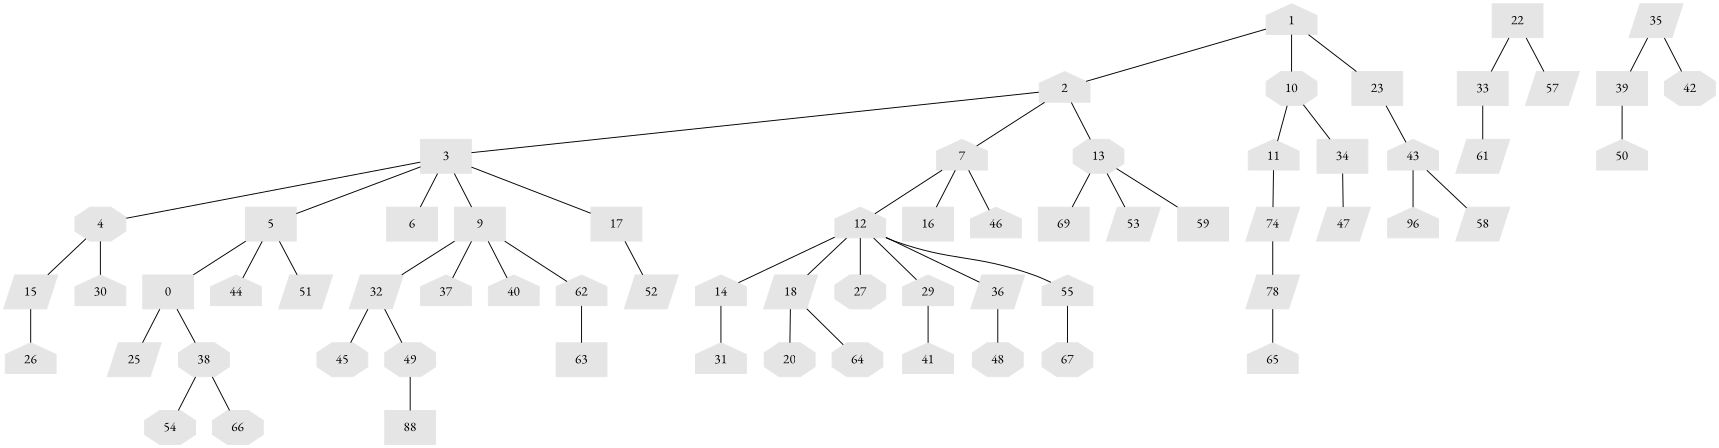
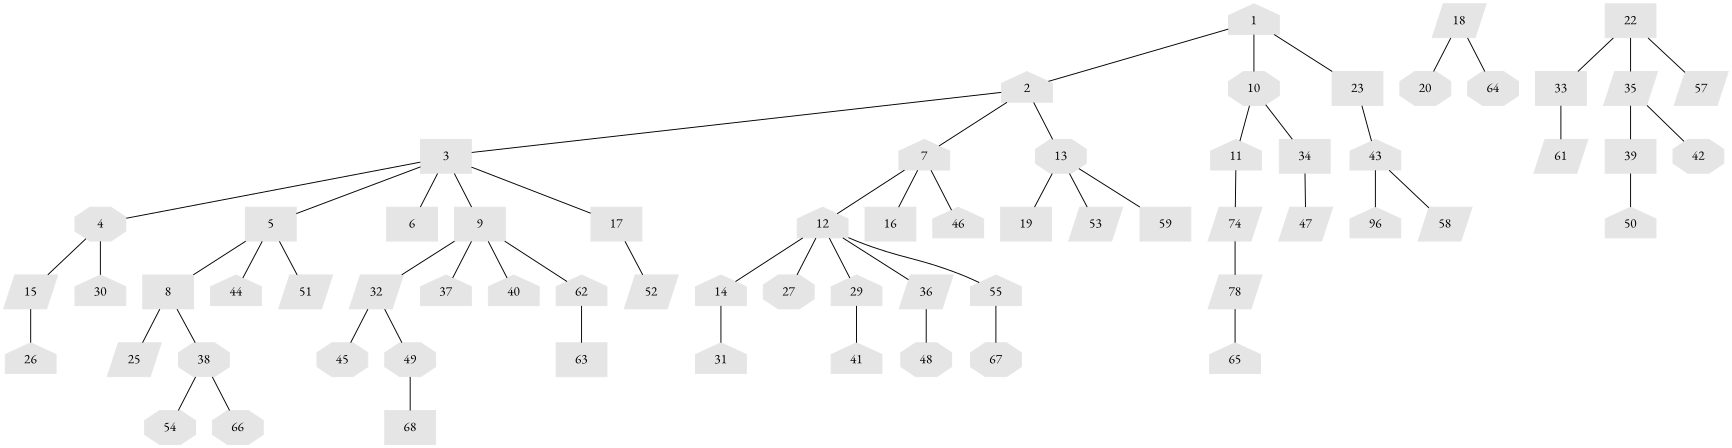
edge "22" -- "35": added
node "69": label "69" -> "19"
edge "12" -- "18": removed
node "0": label "0" -> "8"
node "88": label "88" -> "68"
